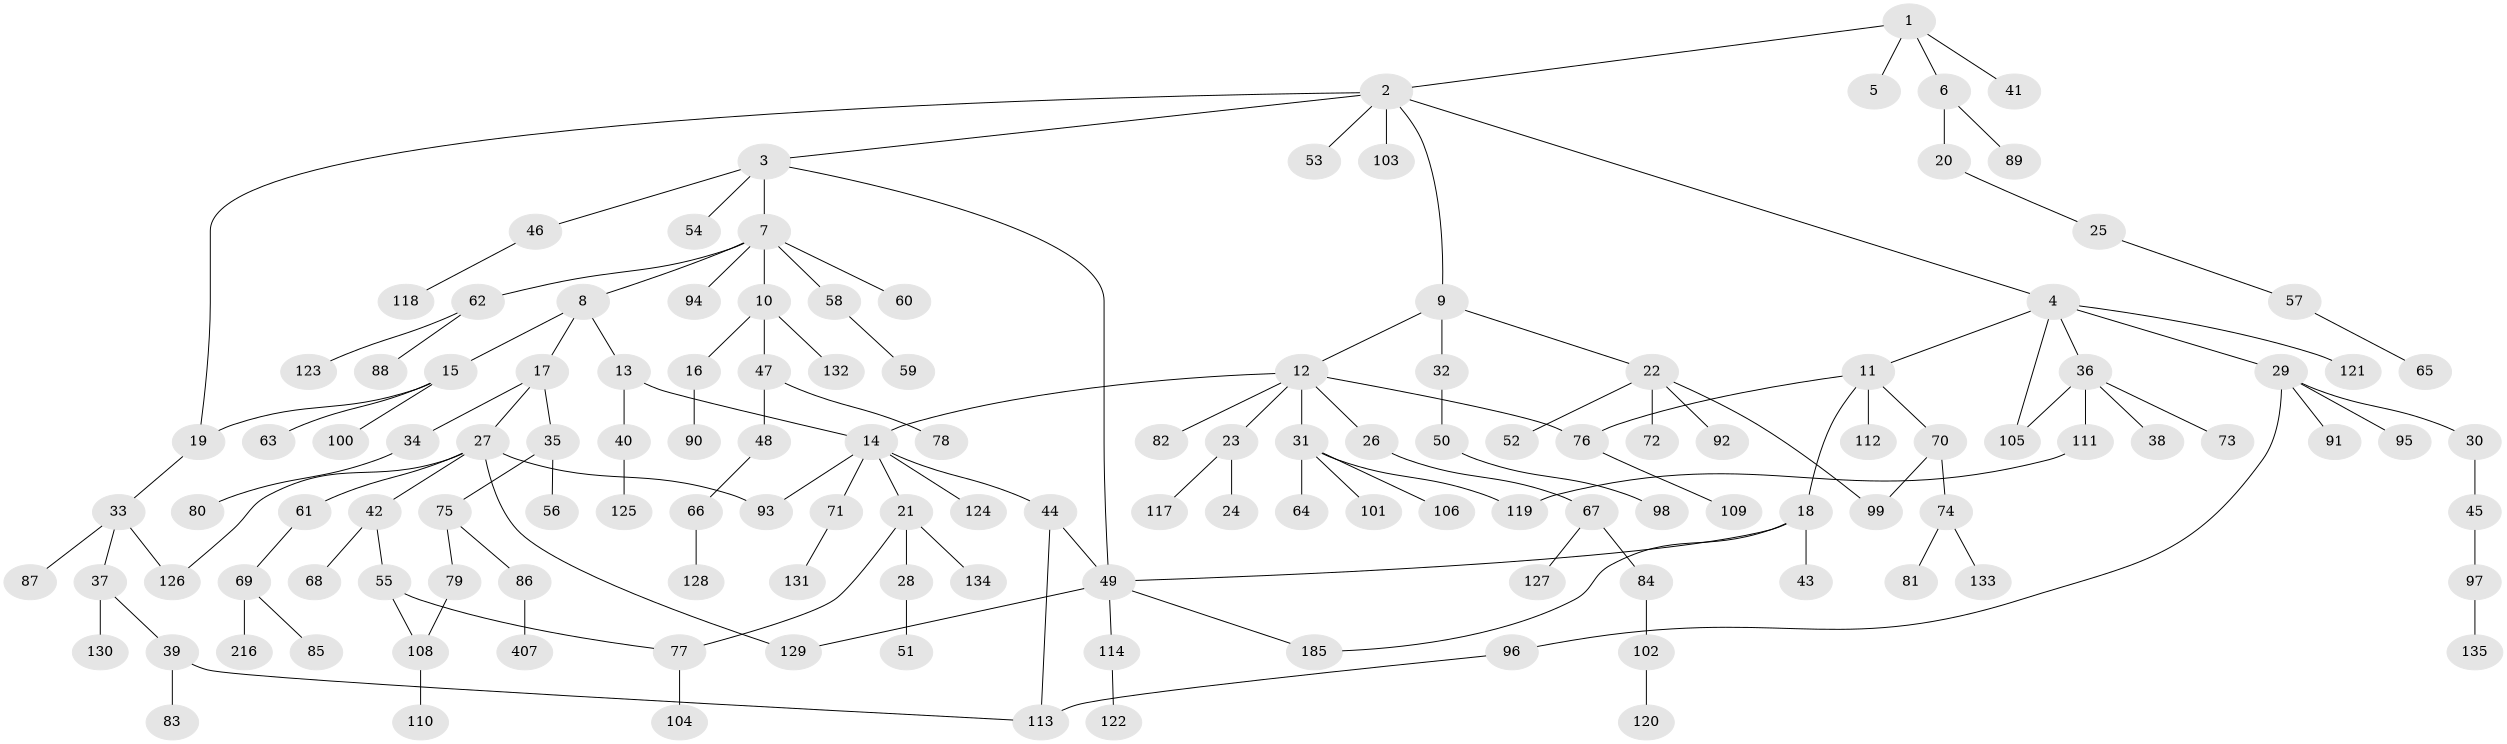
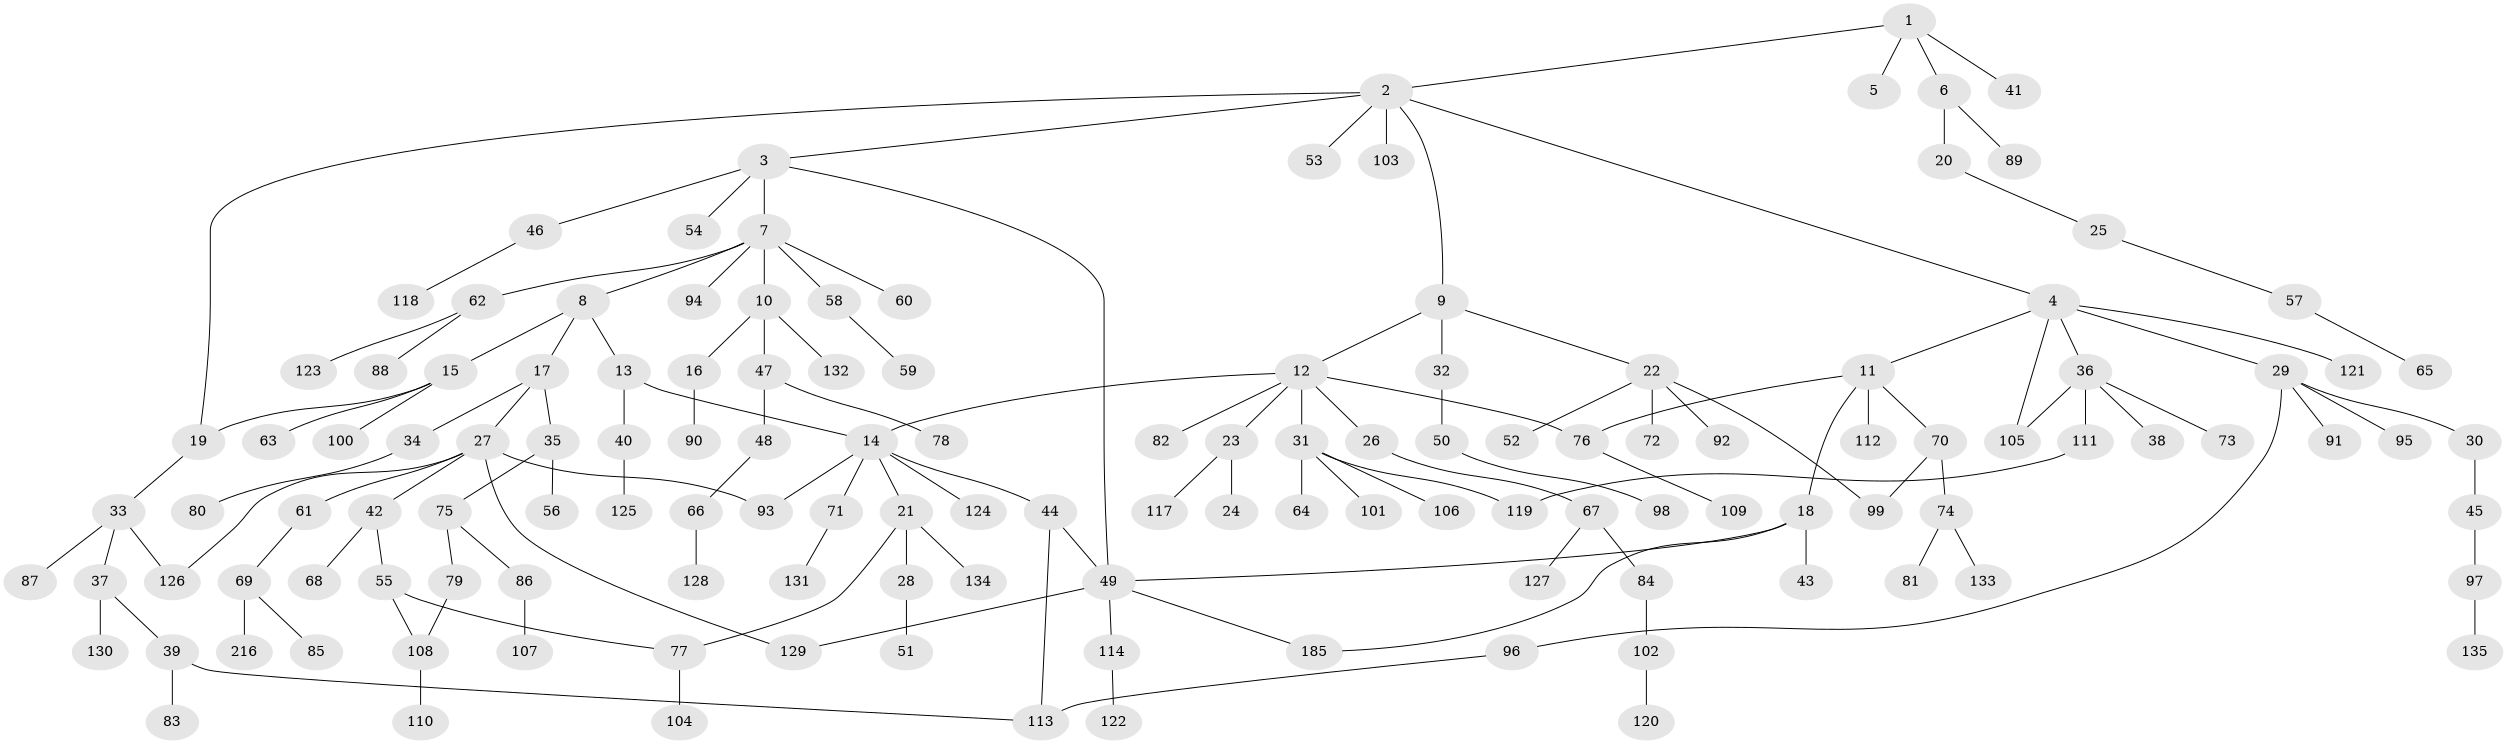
node "407": label "407" -> "107"
